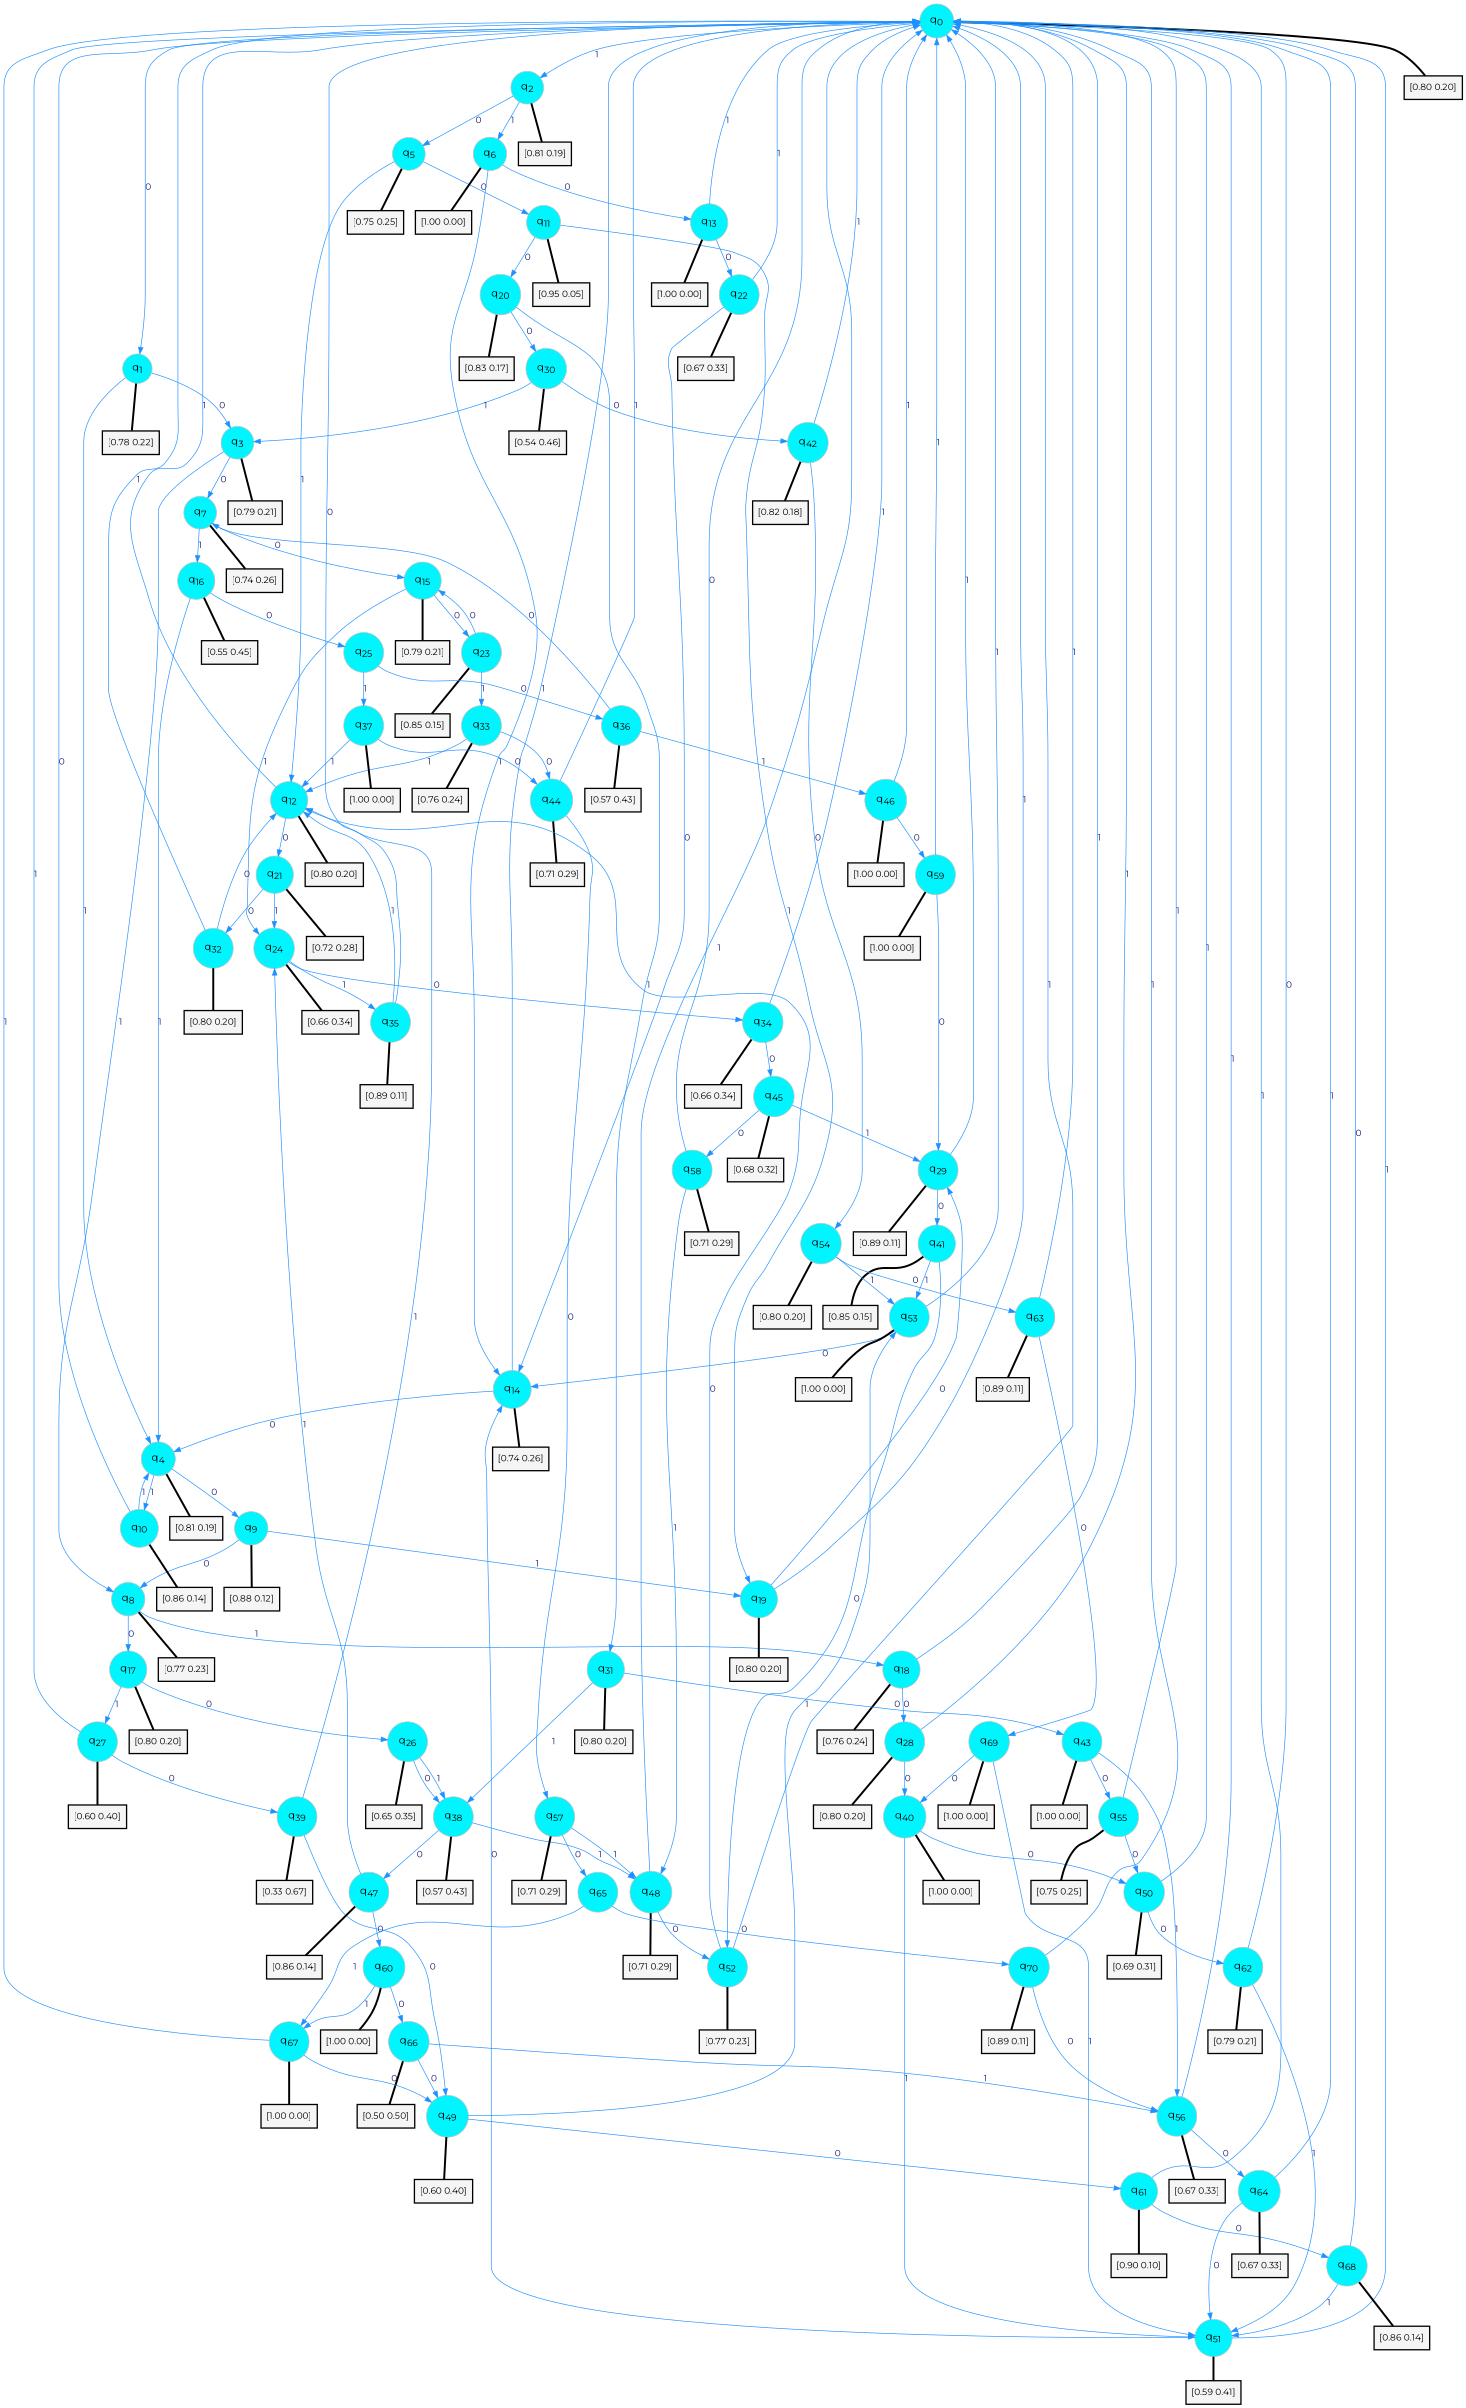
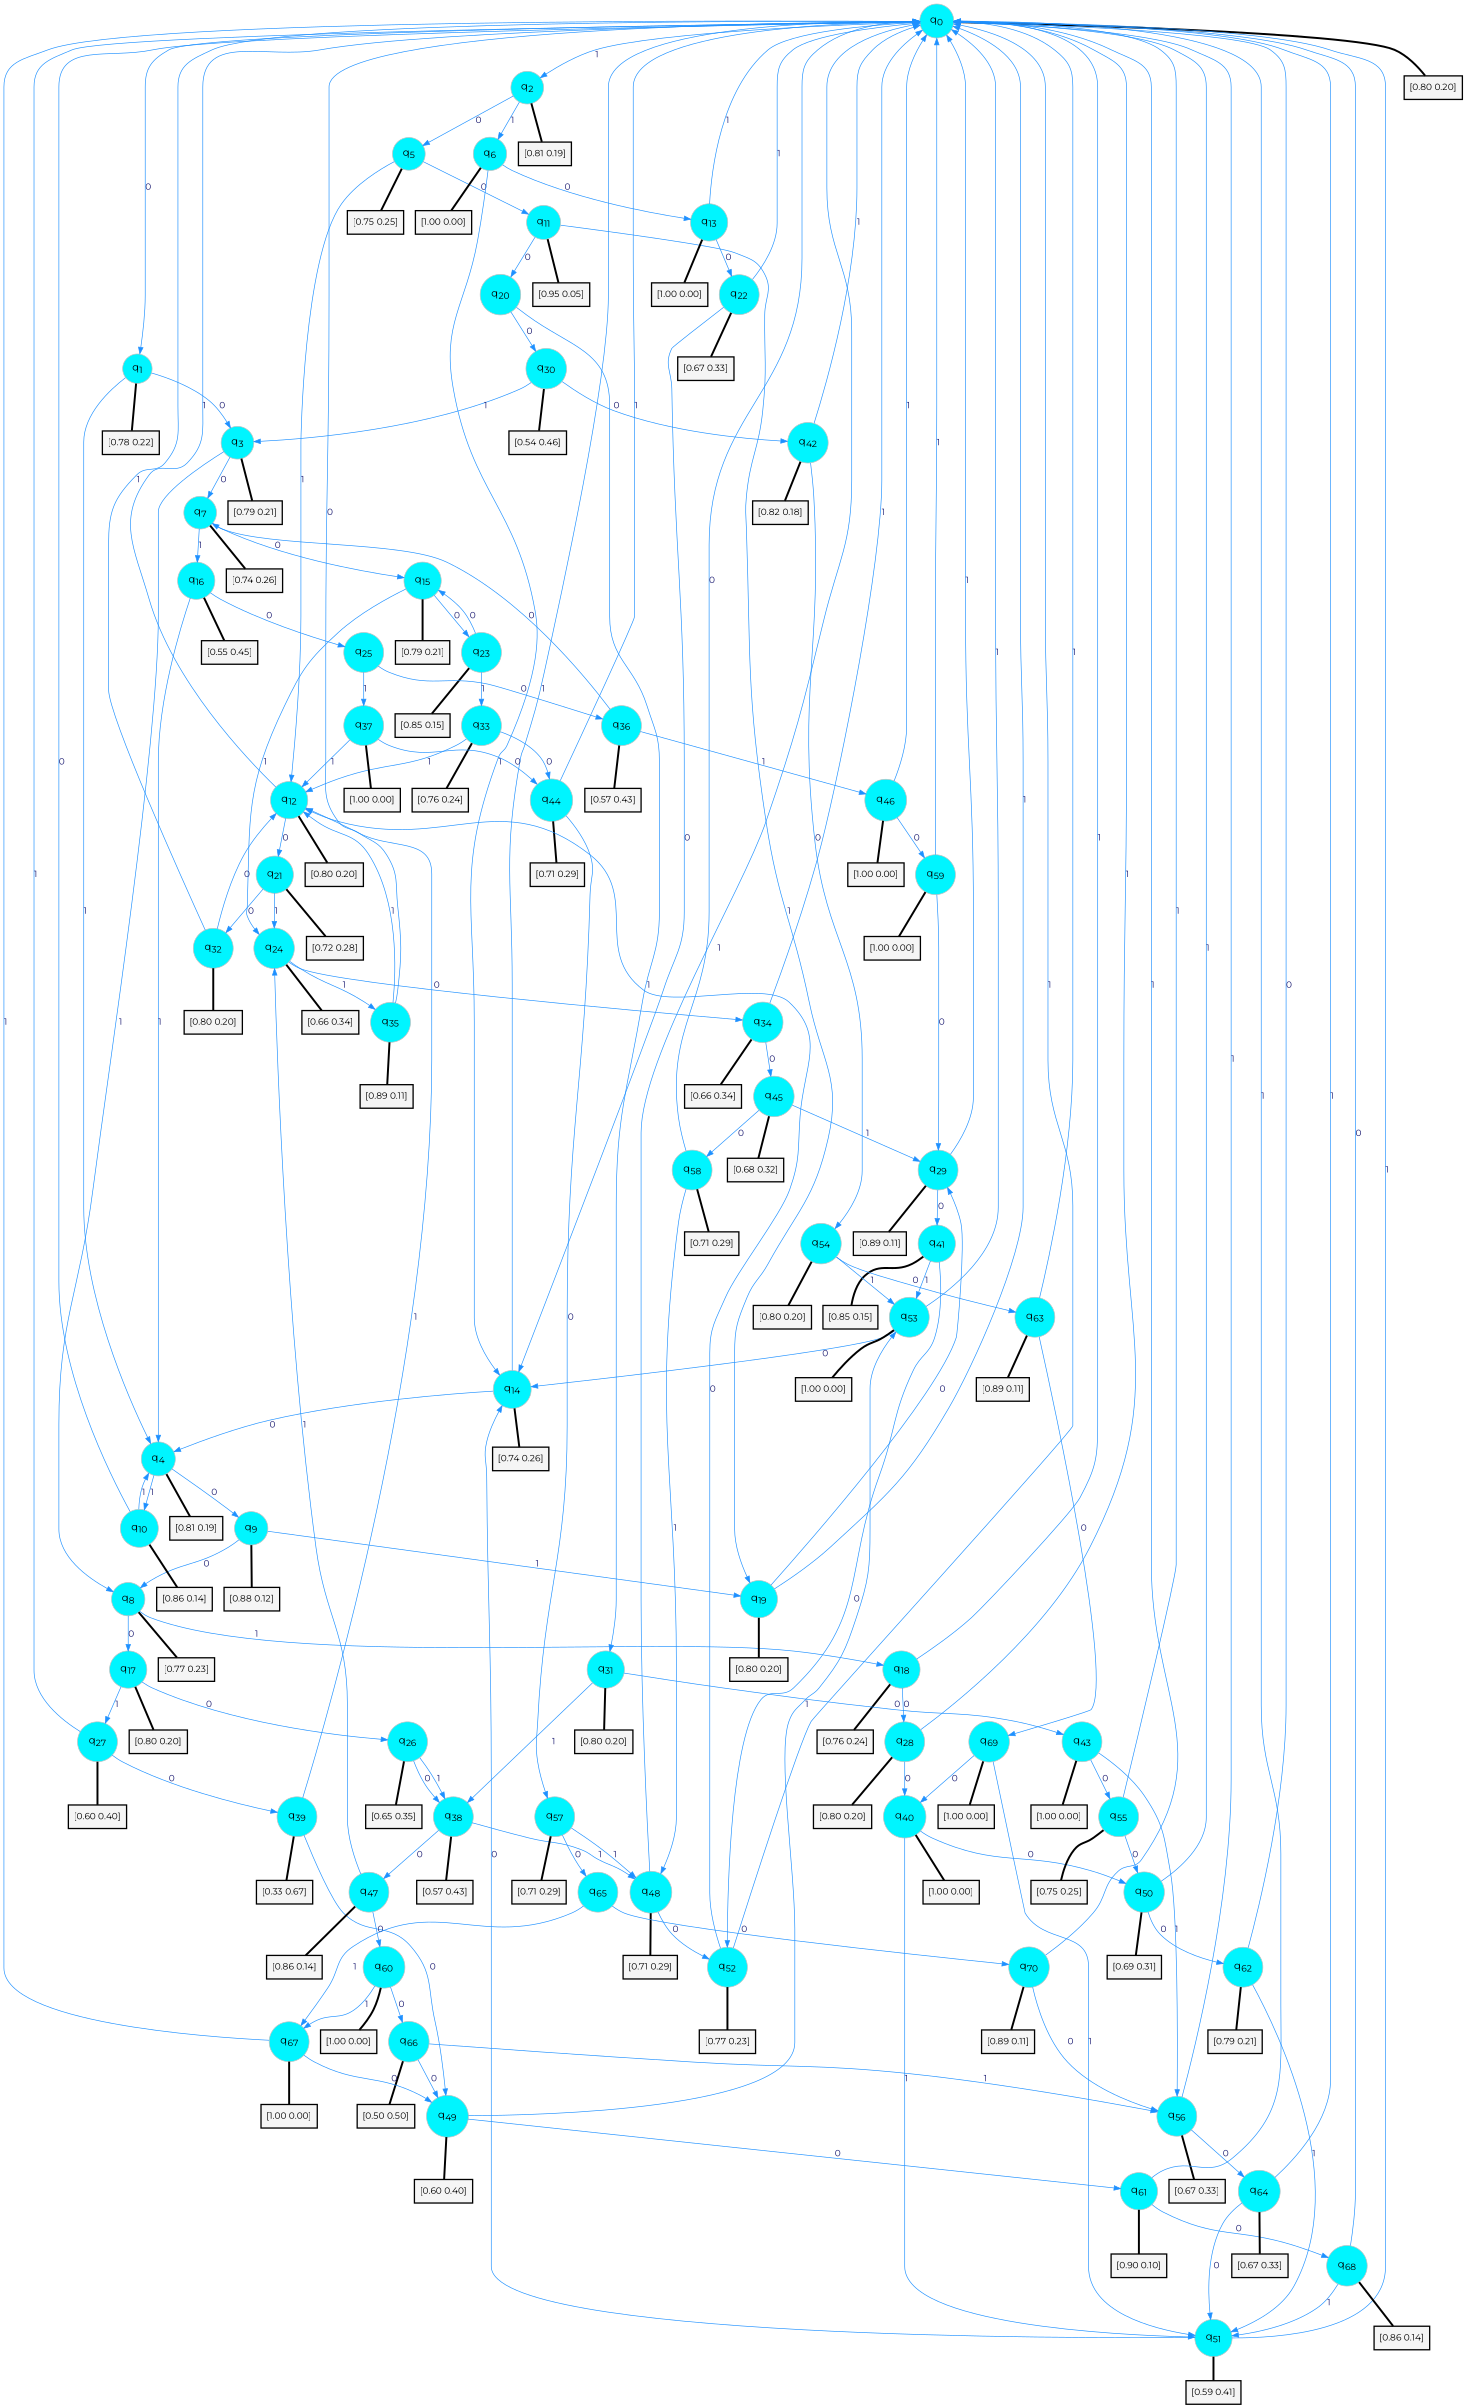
node "[0.83 0.17]": removed
